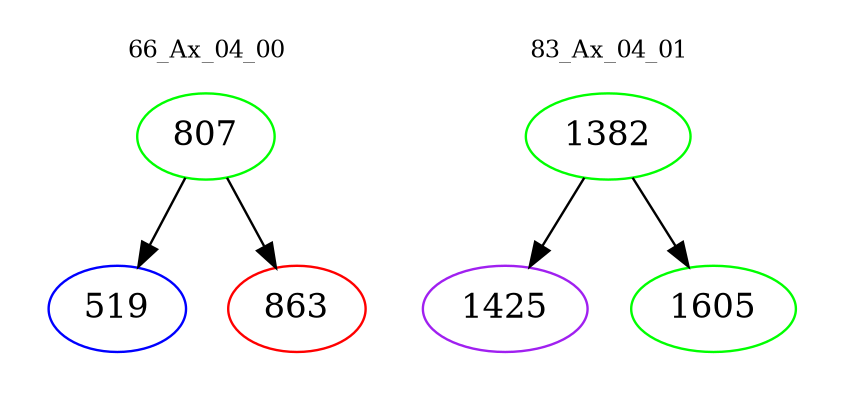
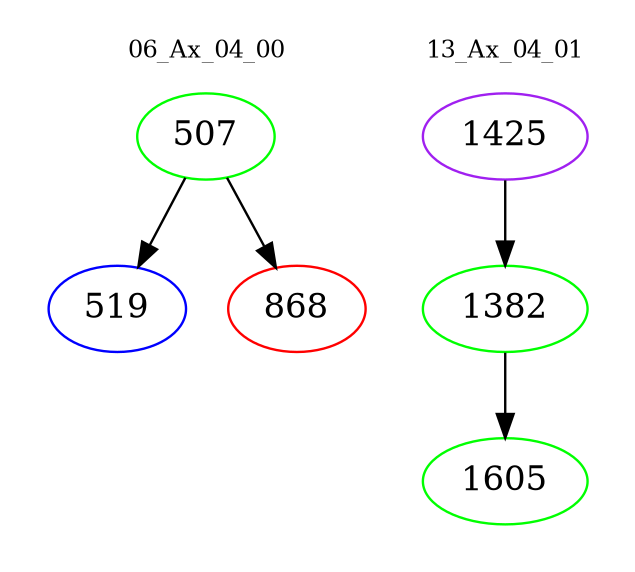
cluster "66_Ax_04_00": label "66_Ax_04_00" -> "06_Ax_04_00"
cluster "83_Ax_04_01": label "83_Ax_04_01" -> "13_Ax_04_01"
node "807": label "807" -> "507"
edge "1382" -> "1425": reversed
node "863": label "863" -> "868"
